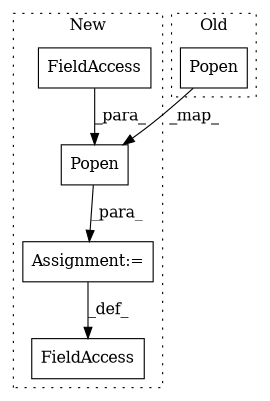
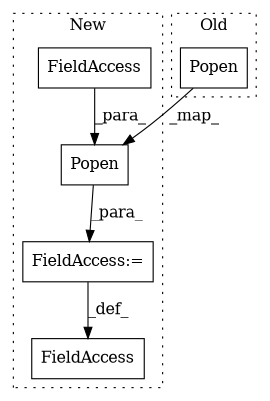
node "Assignment:=": label "Assignment:=" -> "FieldAccess:="
